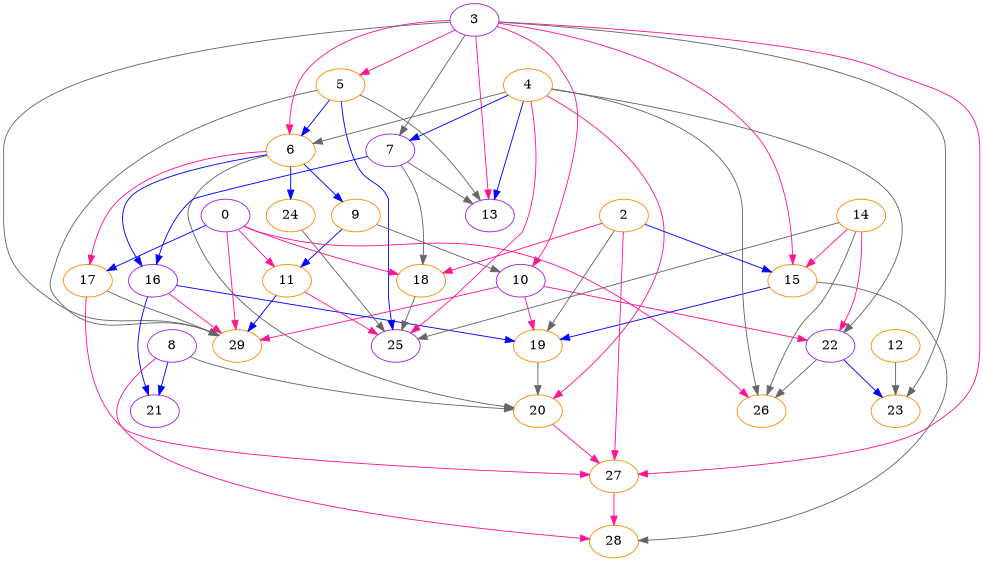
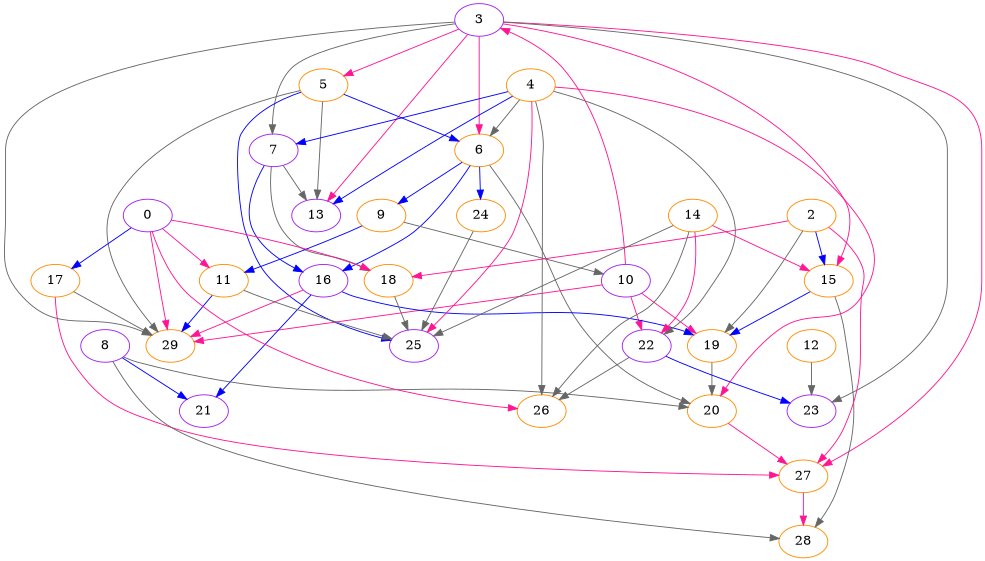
edge "3" -> "10": reversed
edge "6" -> "17": removed
edge "11" -> "25": color deeppink -> gray40
node "23": color darkorange -> purple
edge "8" -> "28": color deeppink -> gray40
